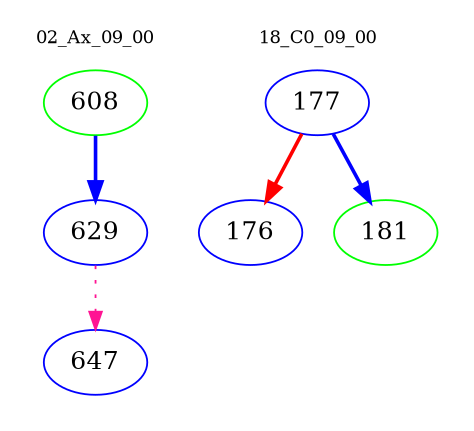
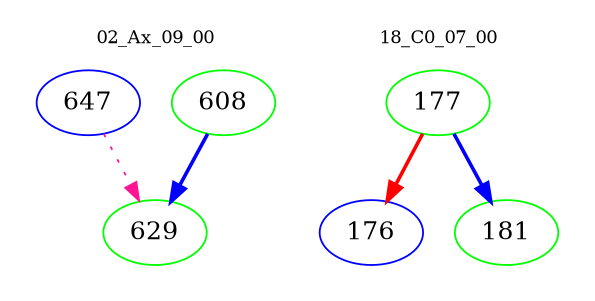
cluster "18_C0_09_00": label "18_C0_09_00" -> "18_C0_07_00"
node "177": color blue -> green
node "629": color blue -> green
edge "629" -> "647": reversed
